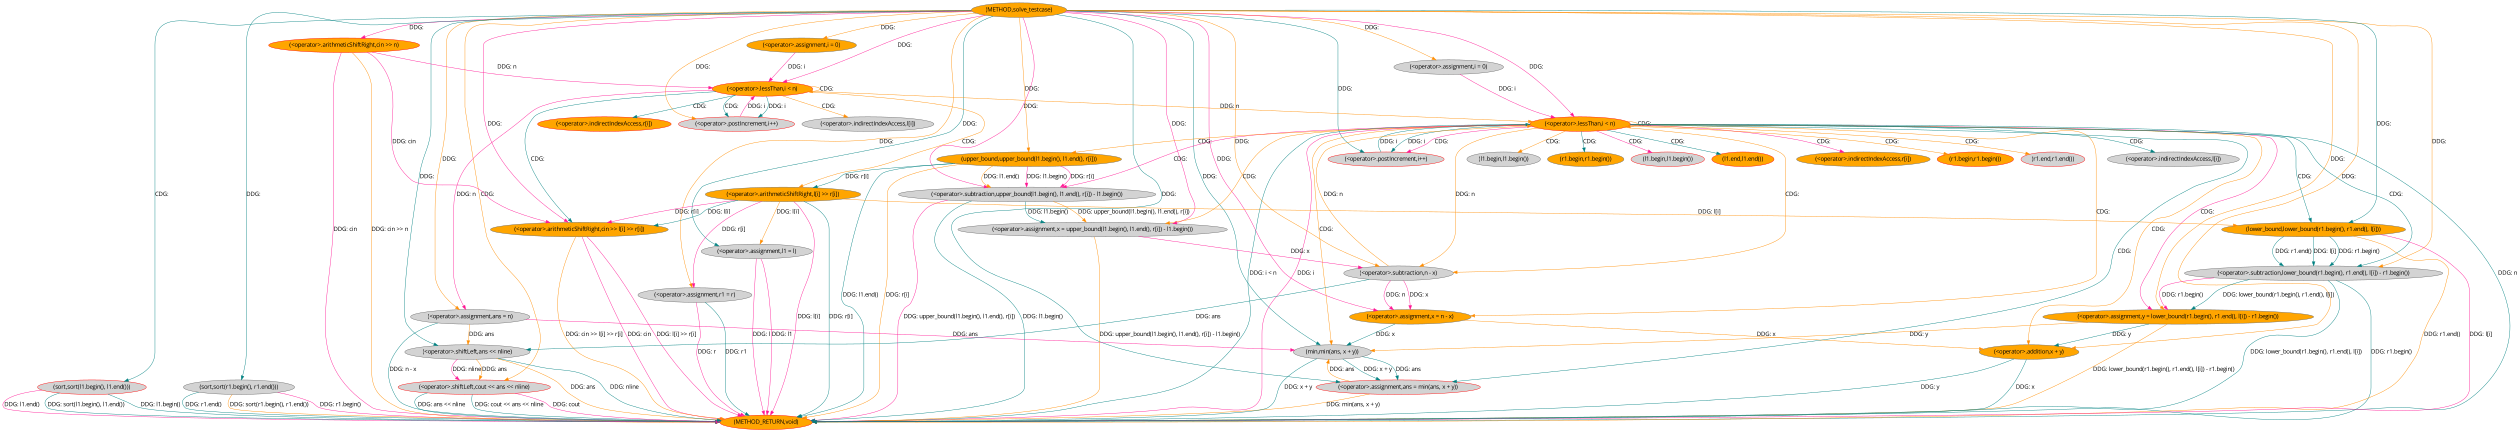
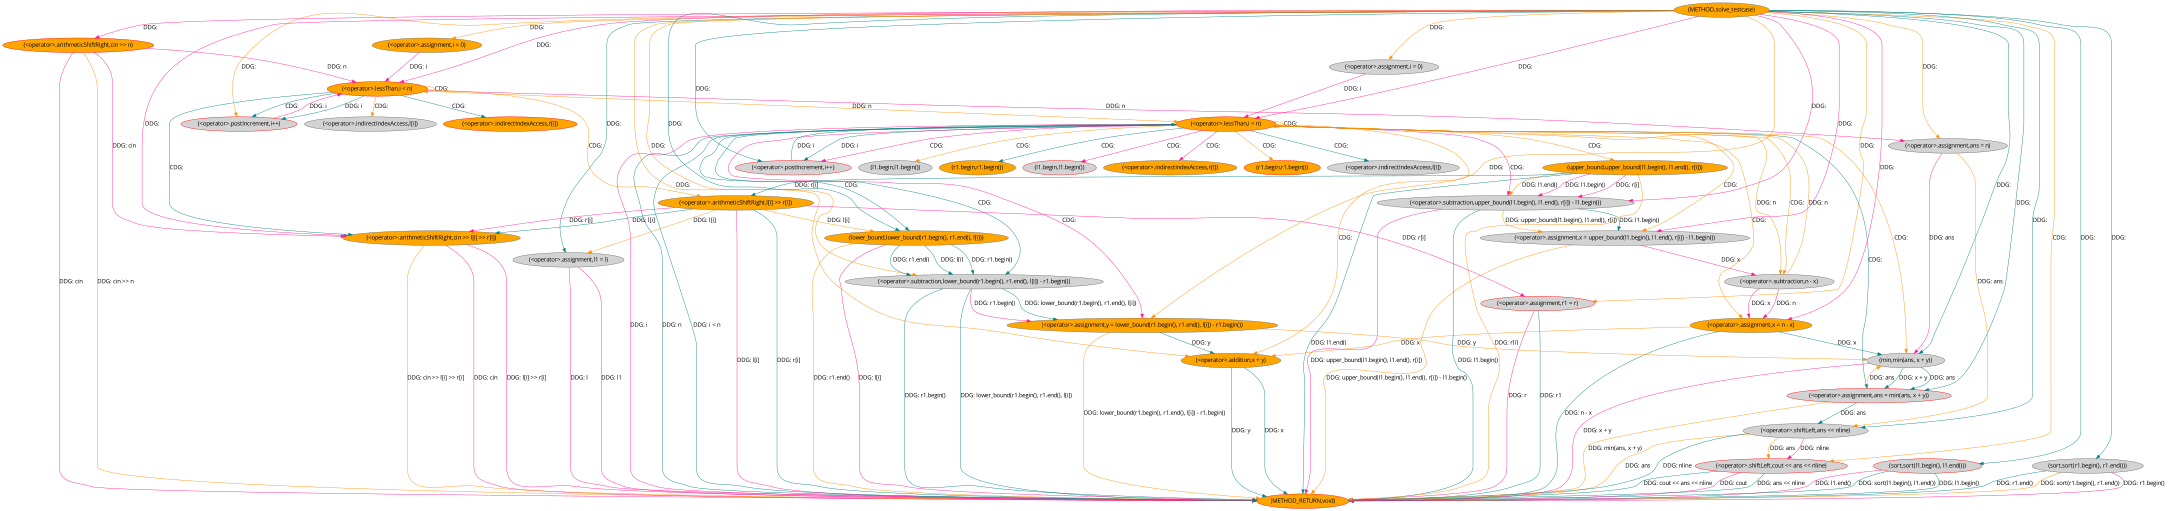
edge "(METHOD,solve_testcase)" -> "(upper_bound,upper_bound(l1.begin(), l1.end(), r[i]))": removed, label "DDG:"
edge "(METHOD,solve_testcase)" -> "(<operator>.subtraction,n - x)": removed, label "DDG:"
node "(l1.end,l1.end())": removed
node "(r1.end,r1.end())": removed
edge "(METHOD,solve_testcase)" -> "(sort,sort(l1.begin(), l1.end()))": label "CDG: " -> "DDG: "
node "(<operator>.assignment,r1 = r)": color gray40 -> red
edge "(<operator>.subtraction,n - x)" -> "(<operator>.shiftLeft,ans << nline)": now "(<operator>.assignment,ans = min(ans, x + y))" -> "(<operator>.shiftLeft,ans << nline)"
edge "(<operator>.assignment,ans = n)" -> "(METHOD_RETURN,void)": now "(<operator>.assignment,x = n - x)" -> "(METHOD_RETURN,void)"
edge "(min,min(ans, x + y))" -> "(METHOD_RETURN,void)": color teal -> deeppink
